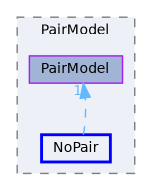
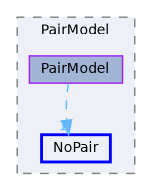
edge "NoPair" -> "PairModel": reversed
